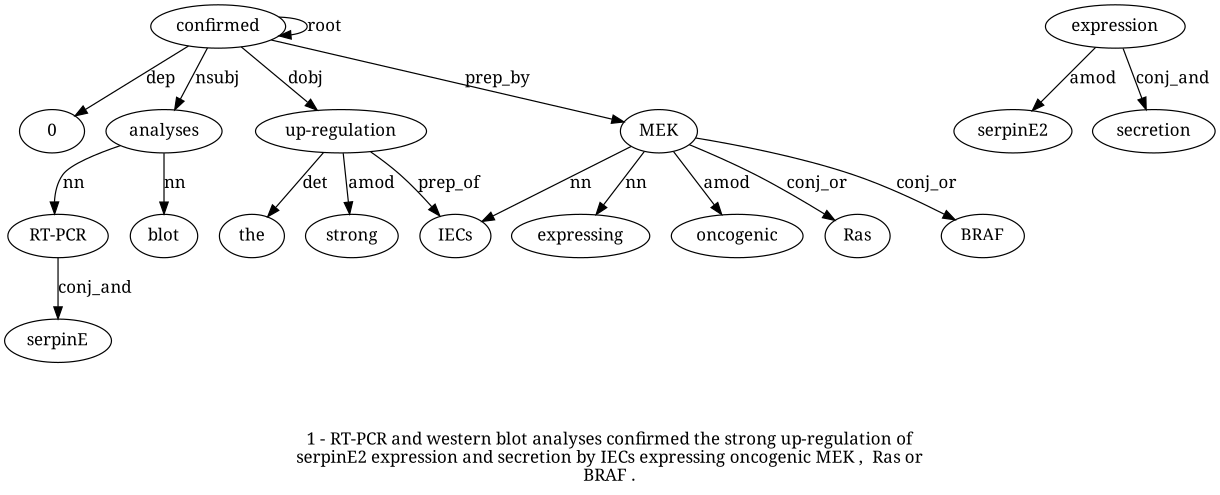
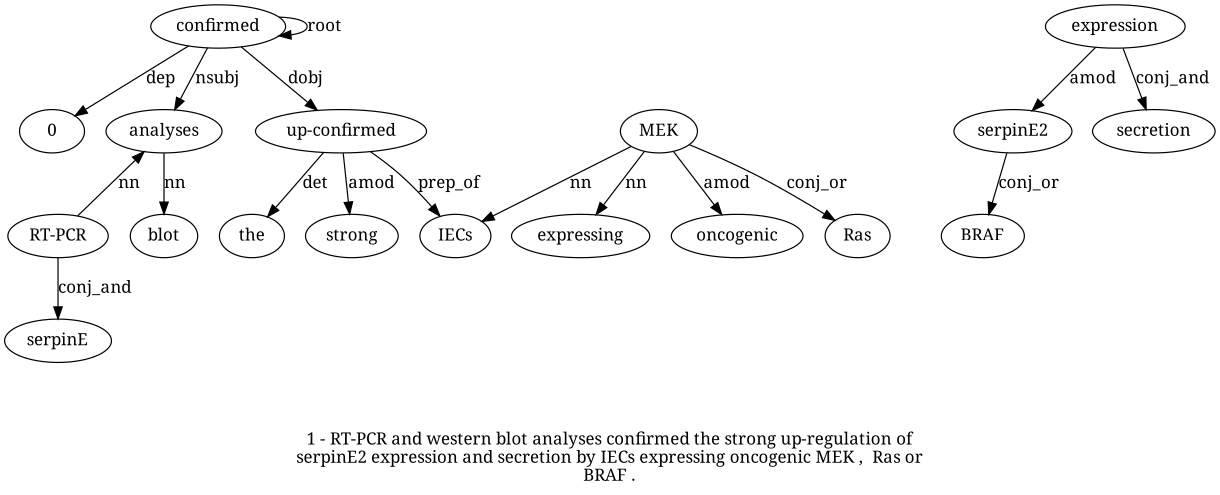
edge "confirmed" -> "MEK": removed, label "prep_by"
node "up-regulation": label "up-regulation" -> "up-confirmed"
edge "analyses" -> "RT-PCR": reversed
edge "MEK" -> "BRAF": now "serpinE2" -> "BRAF"
